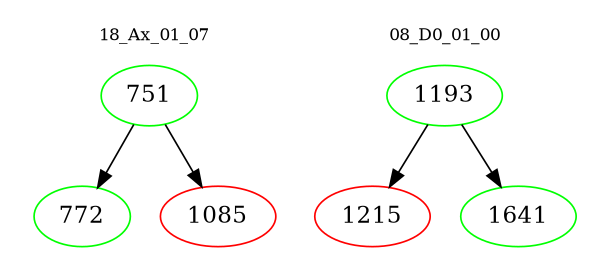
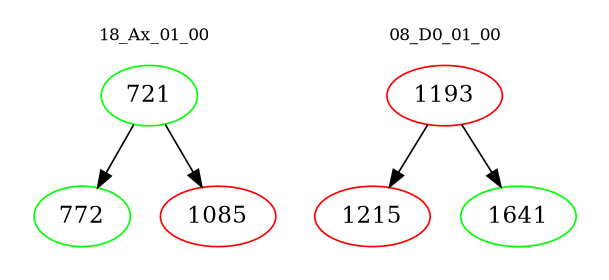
cluster "18_Ax_01_07": label "18_Ax_01_07" -> "18_Ax_01_00"
node "751": label "751" -> "721"
node "1193": color green -> red
